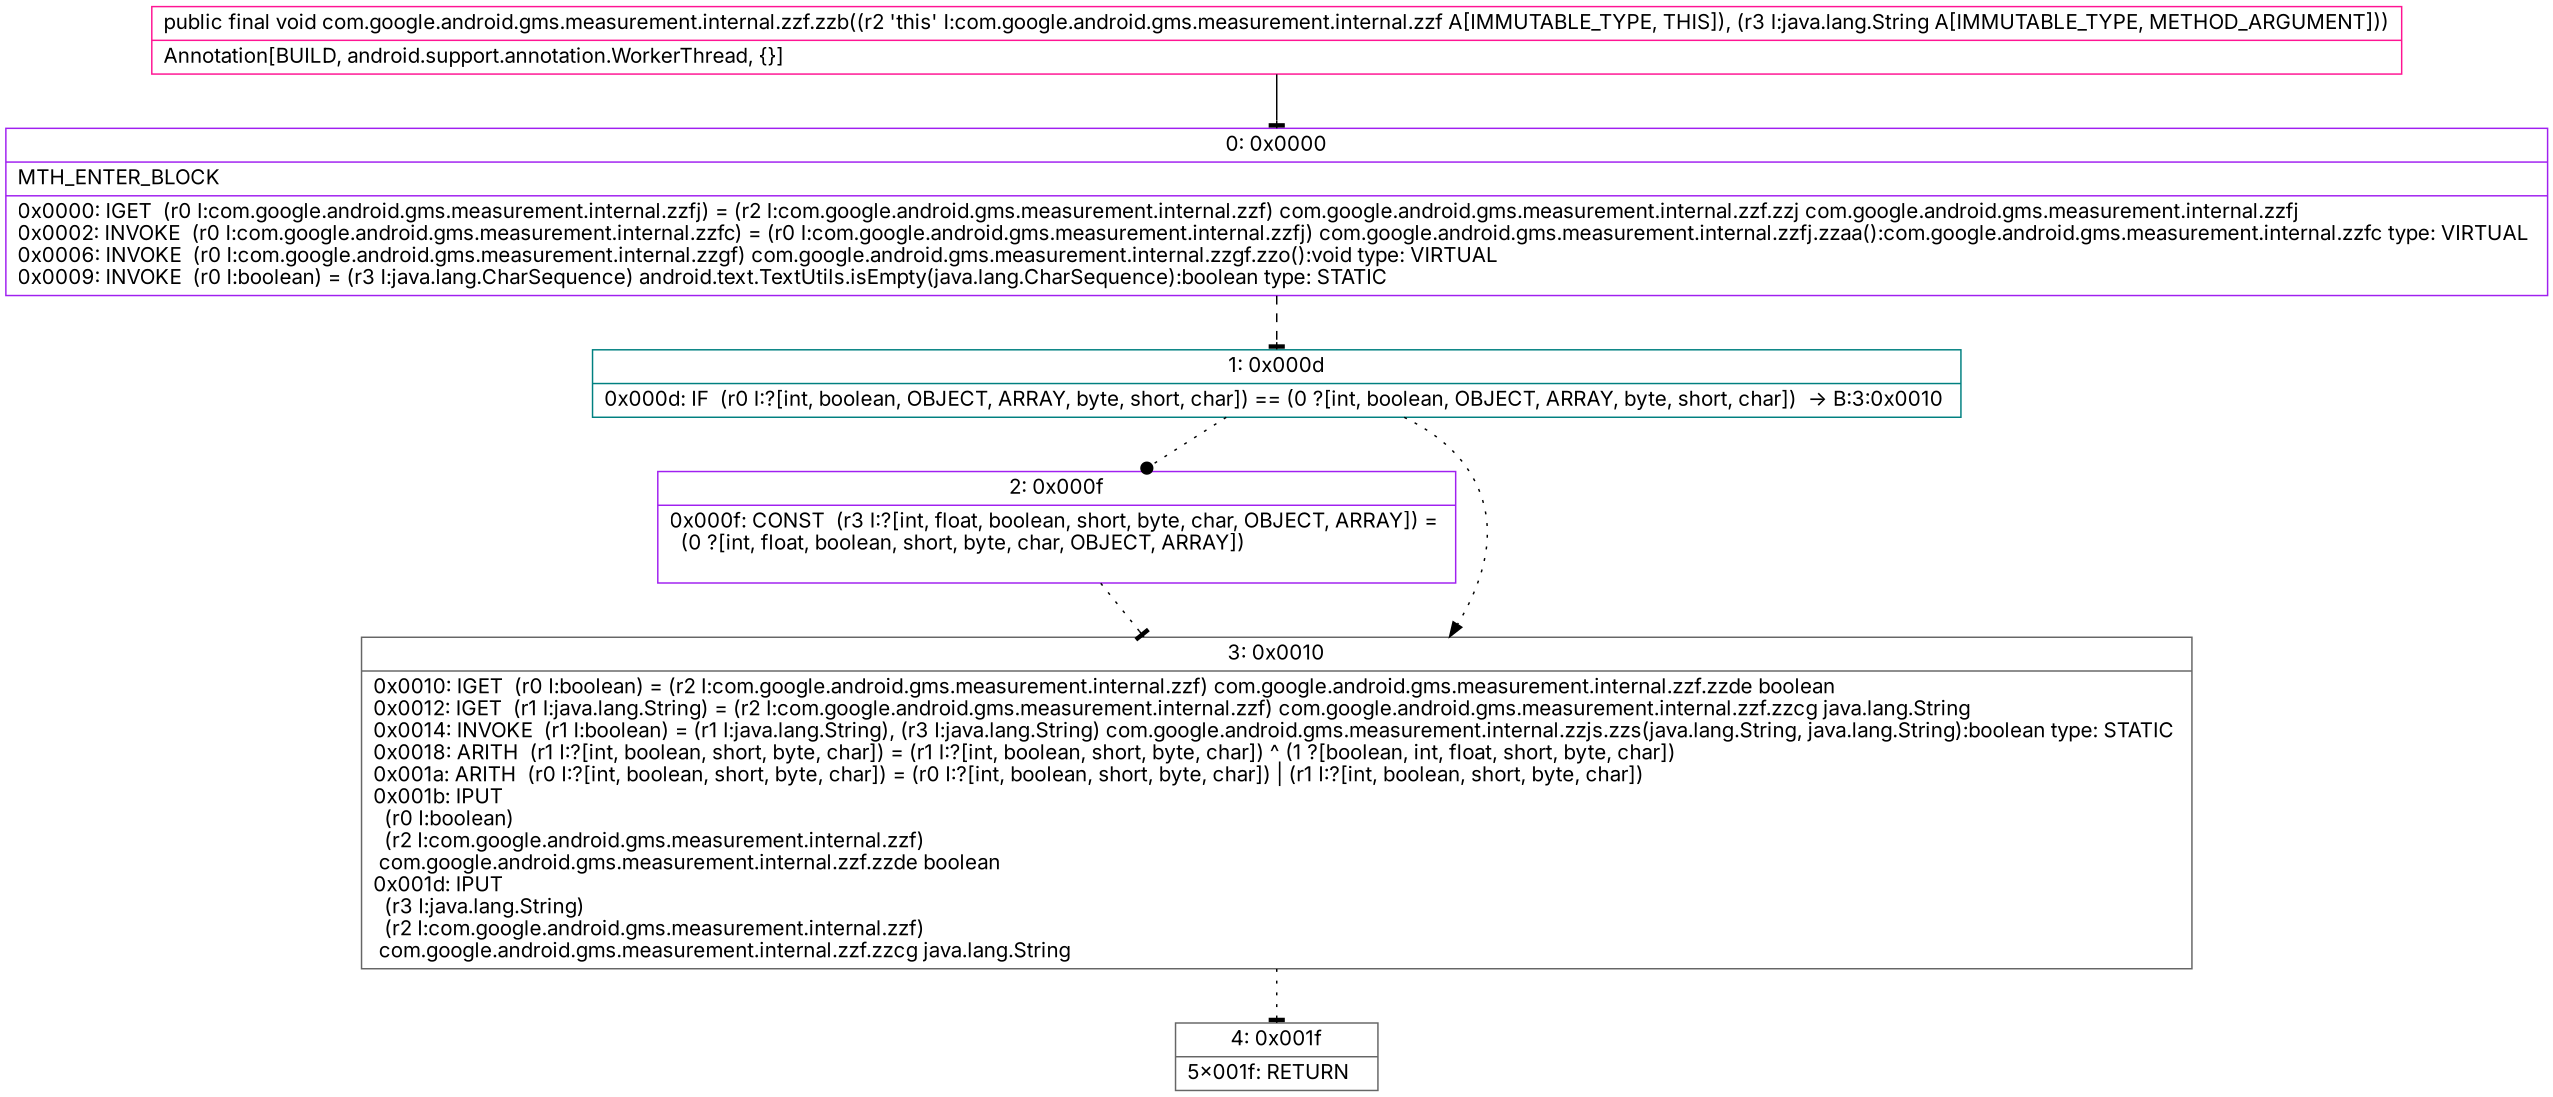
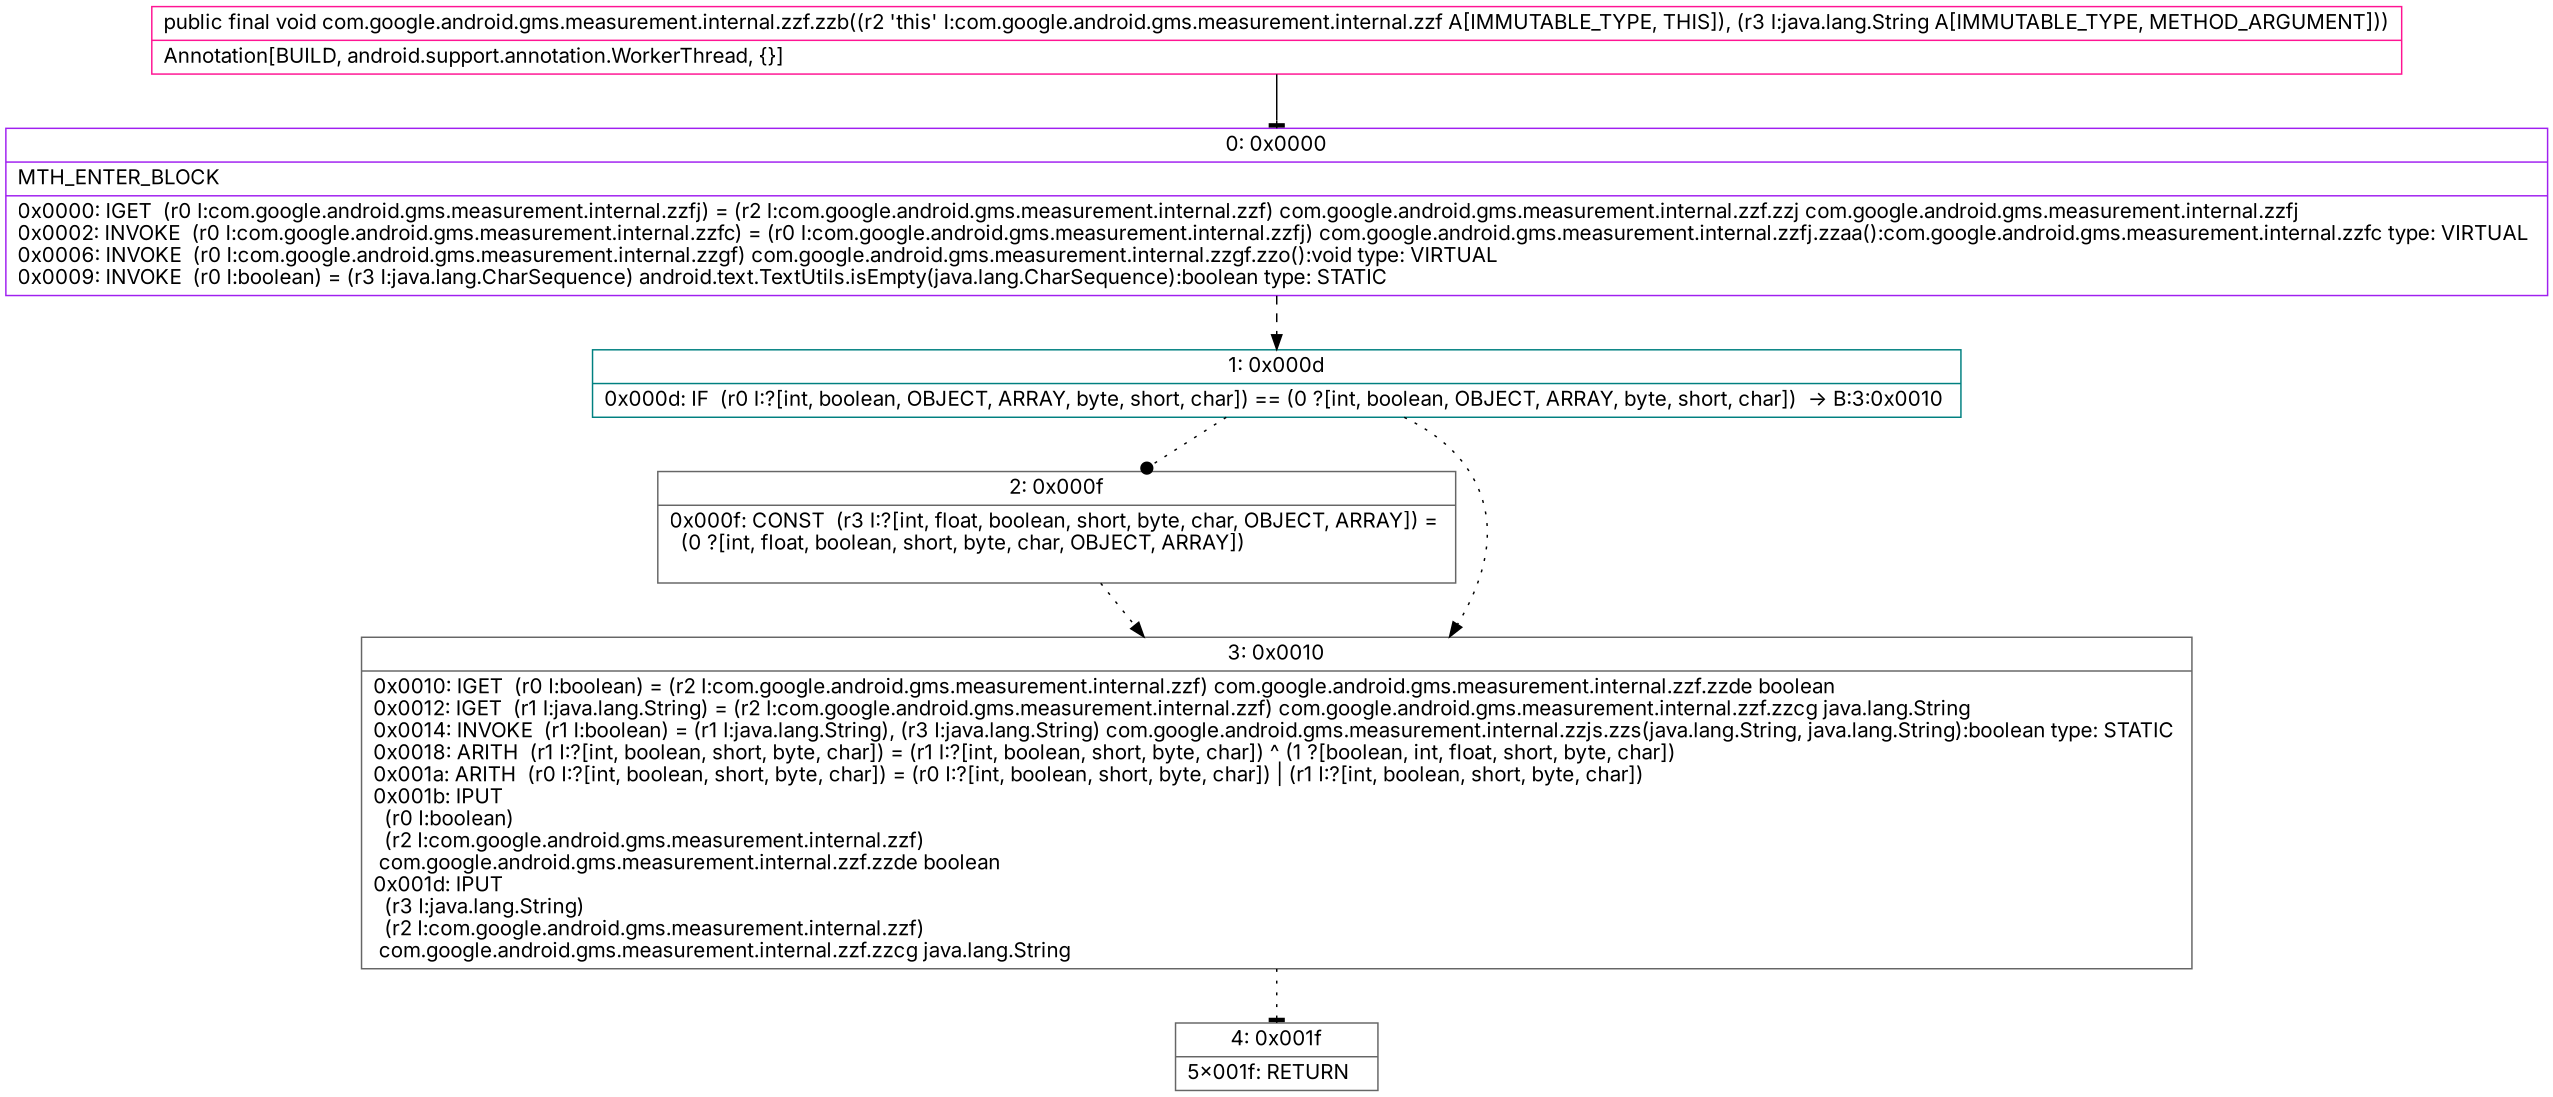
edge "0: 0x0000" -> "1: 0x000d": arrowhead tee -> normal
node "2: 0x000f": color purple -> gray40
edge "2: 0x000f" -> "3: 0x0010": arrowhead tee -> normal
